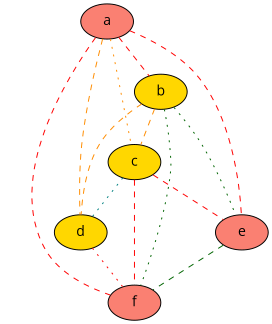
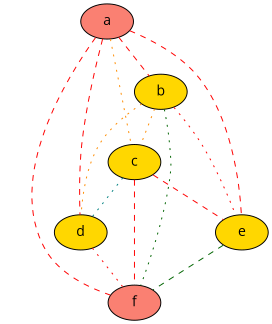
edge "a" -- "d": color darkorange -> red
edge "b" -- "c": style dashed -> dotted
edge "b" -- "d": style dashed -> dotted
edge "b" -- "e": color darkgreen -> red
node "e": fillcolor salmon -> gold
